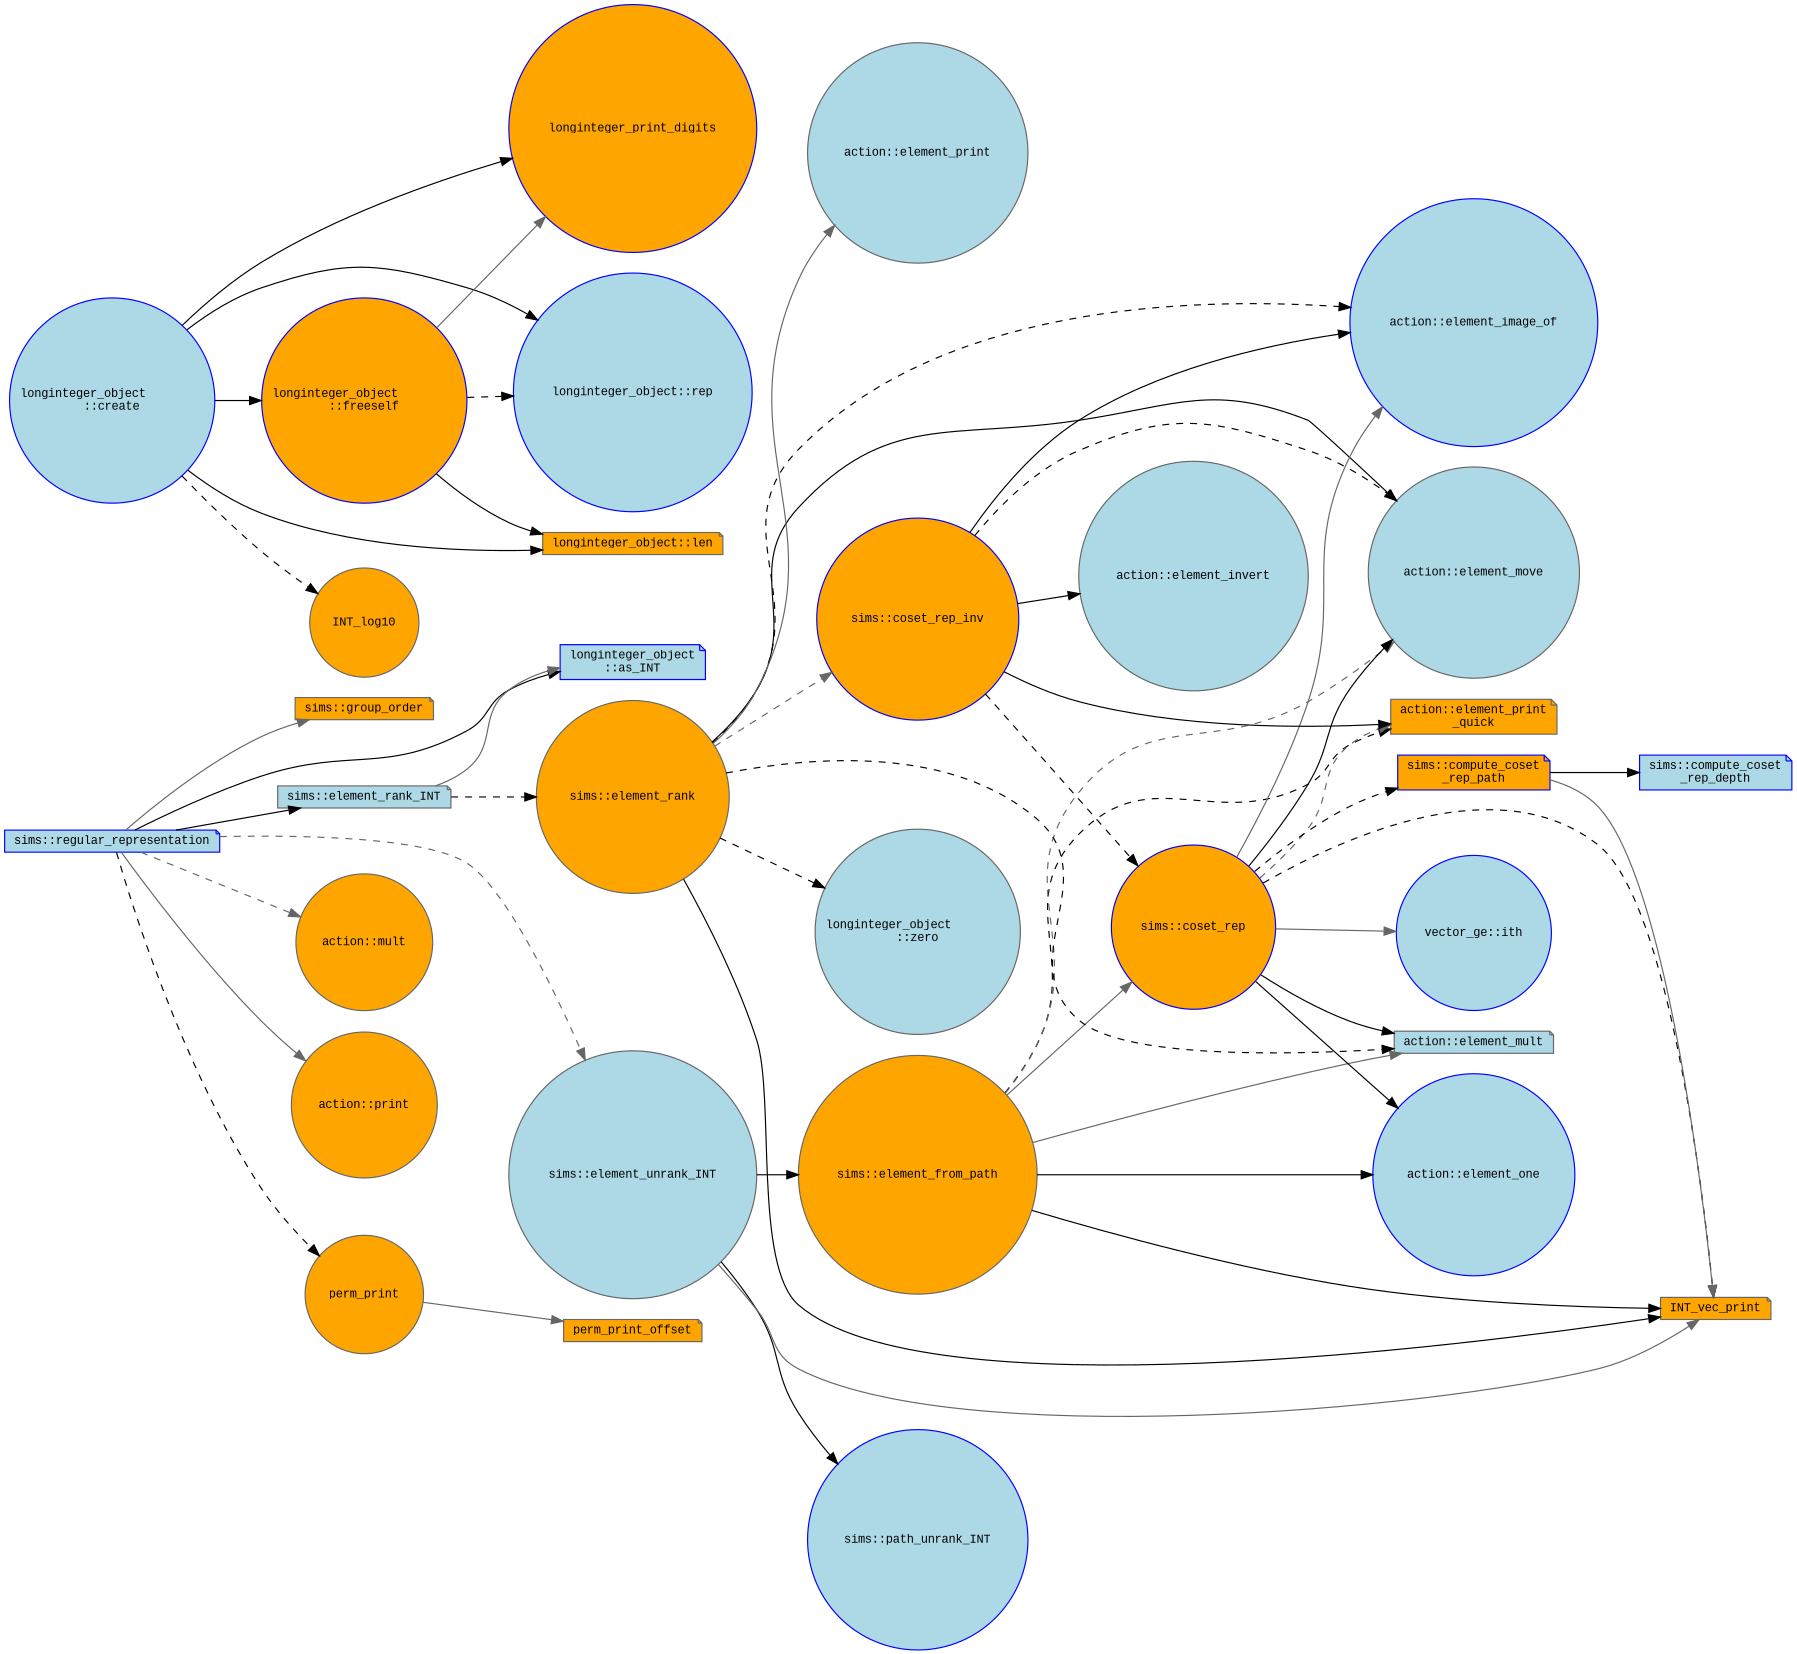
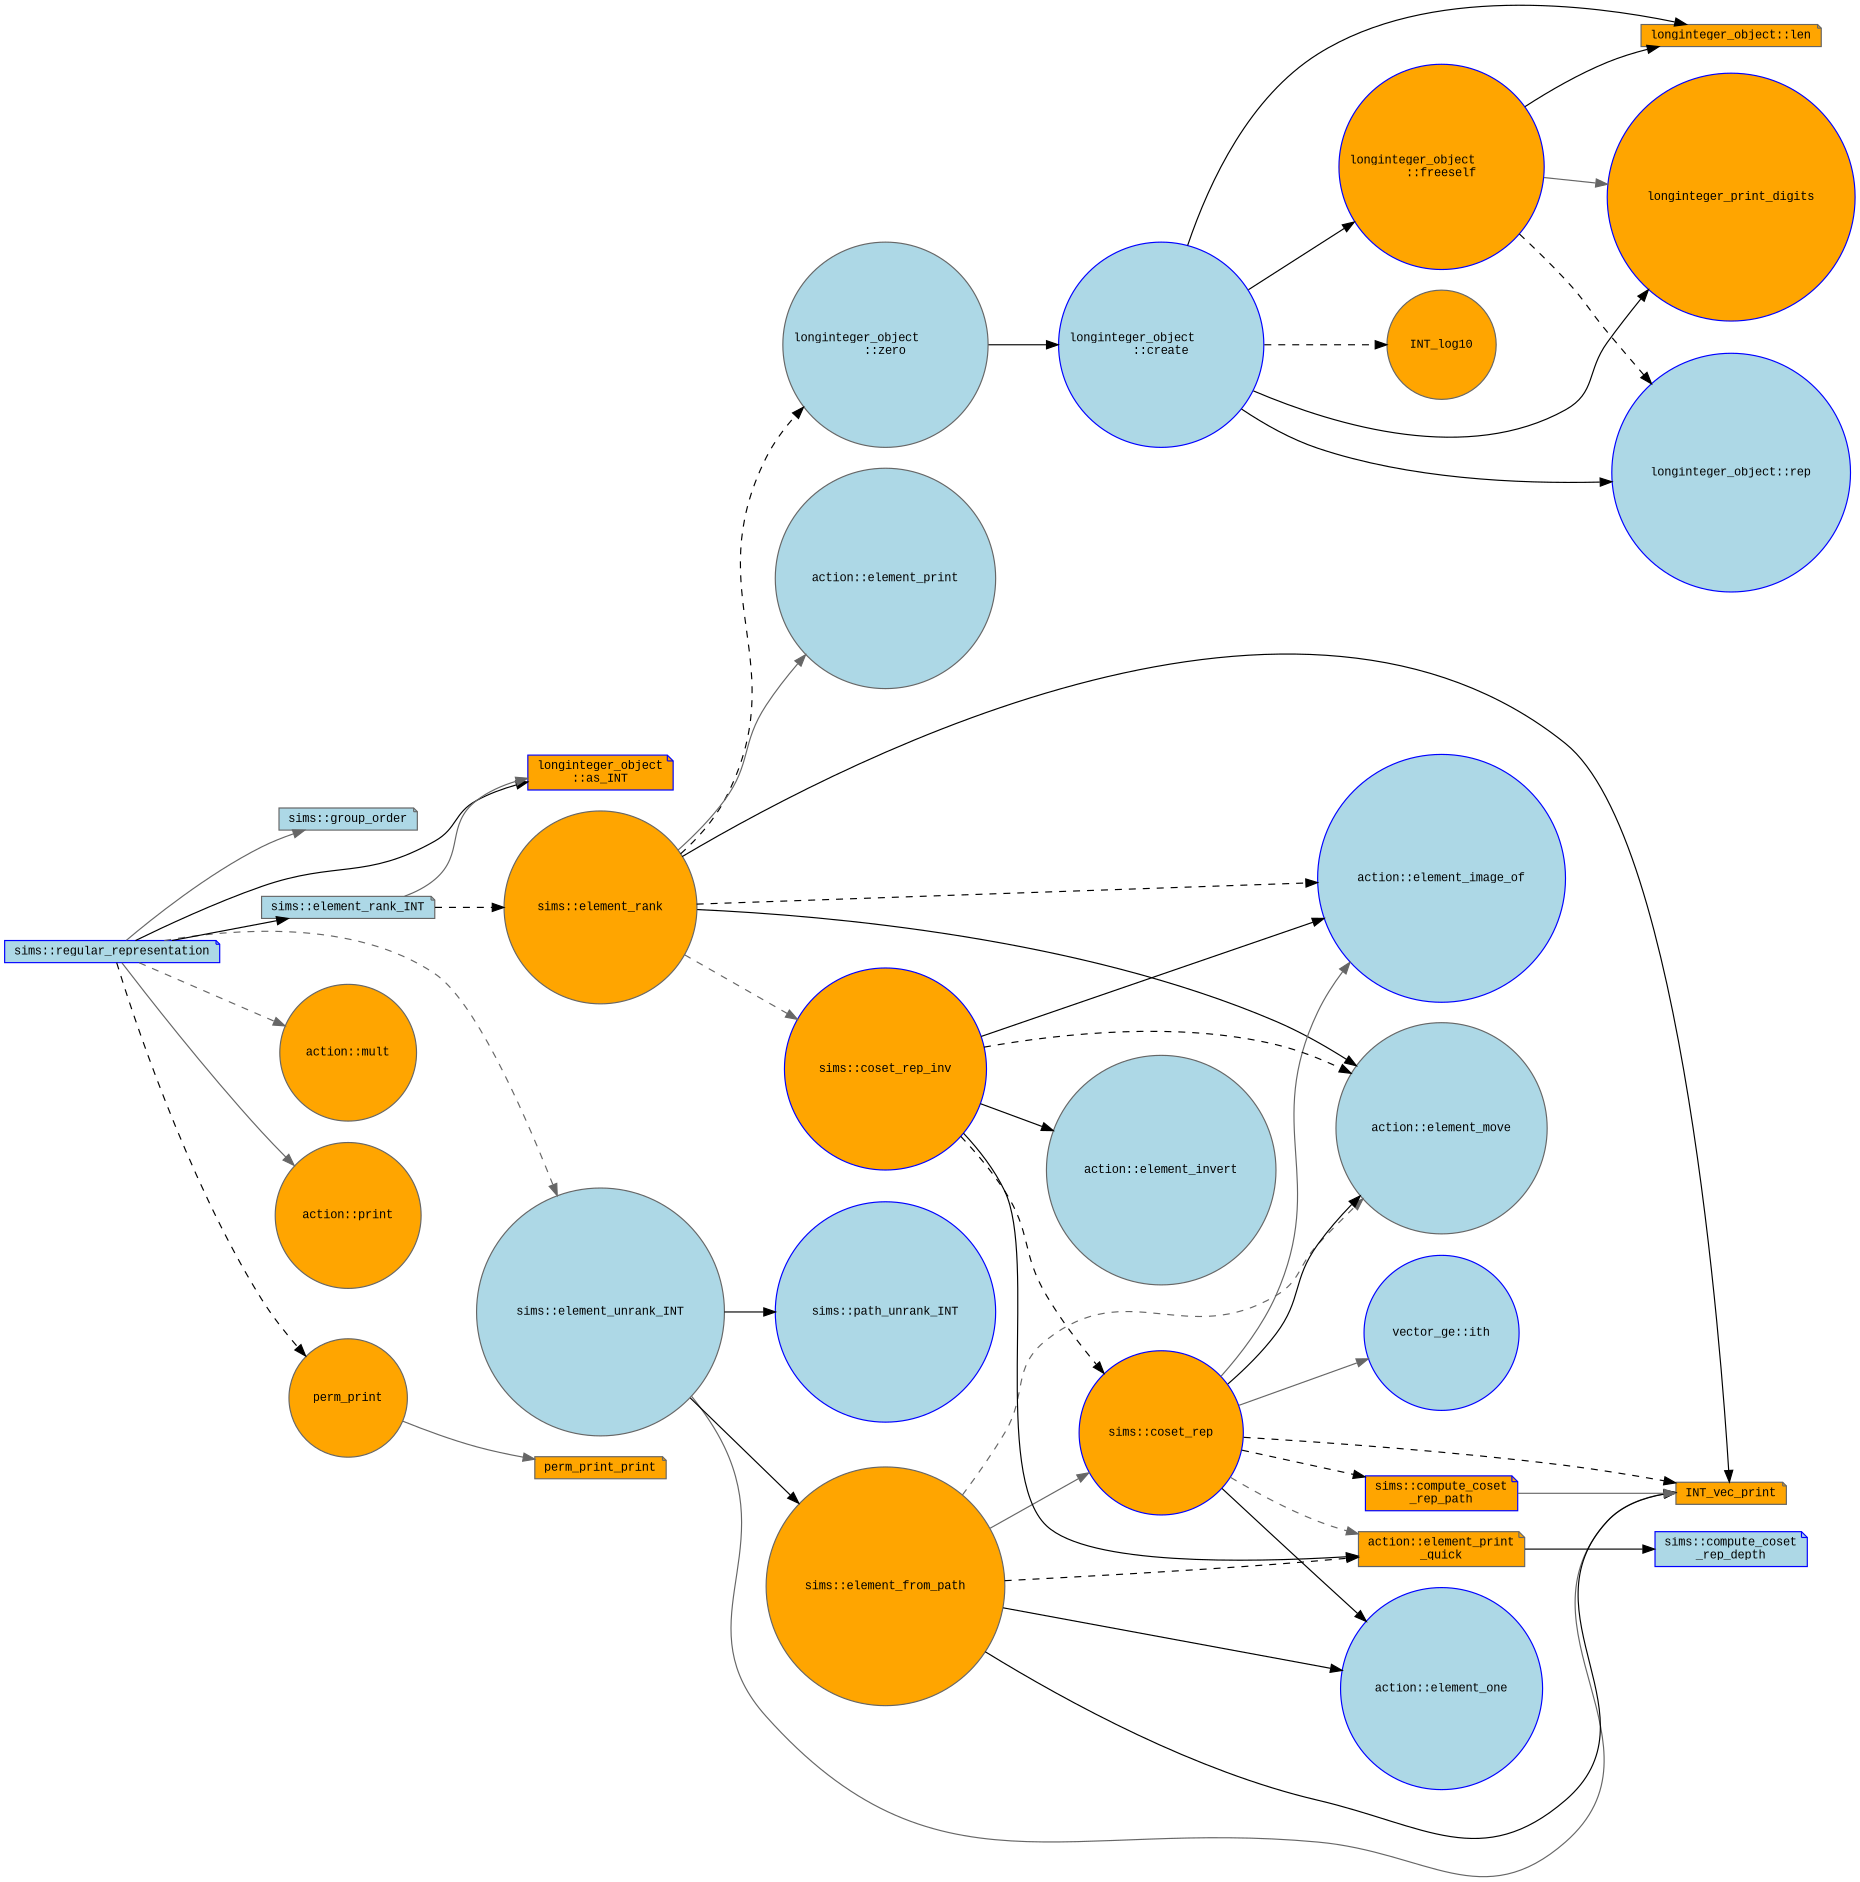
edge "longinteger_object ::zero" -> "longinteger_object ::create": added
node "longinteger_object ::as_INT": fillcolor lightblue -> orange
node "sims::group_order": fillcolor orange -> lightblue
edge "sims::compute_coset _rep_path" -> "sims::compute_coset _rep_depth": now "action::element_print _quick" -> "sims::compute_coset _rep_depth"
node "action::element_mult": removed
node "perm_print_offset": label "perm_print_offset" -> "perm_print_print"
